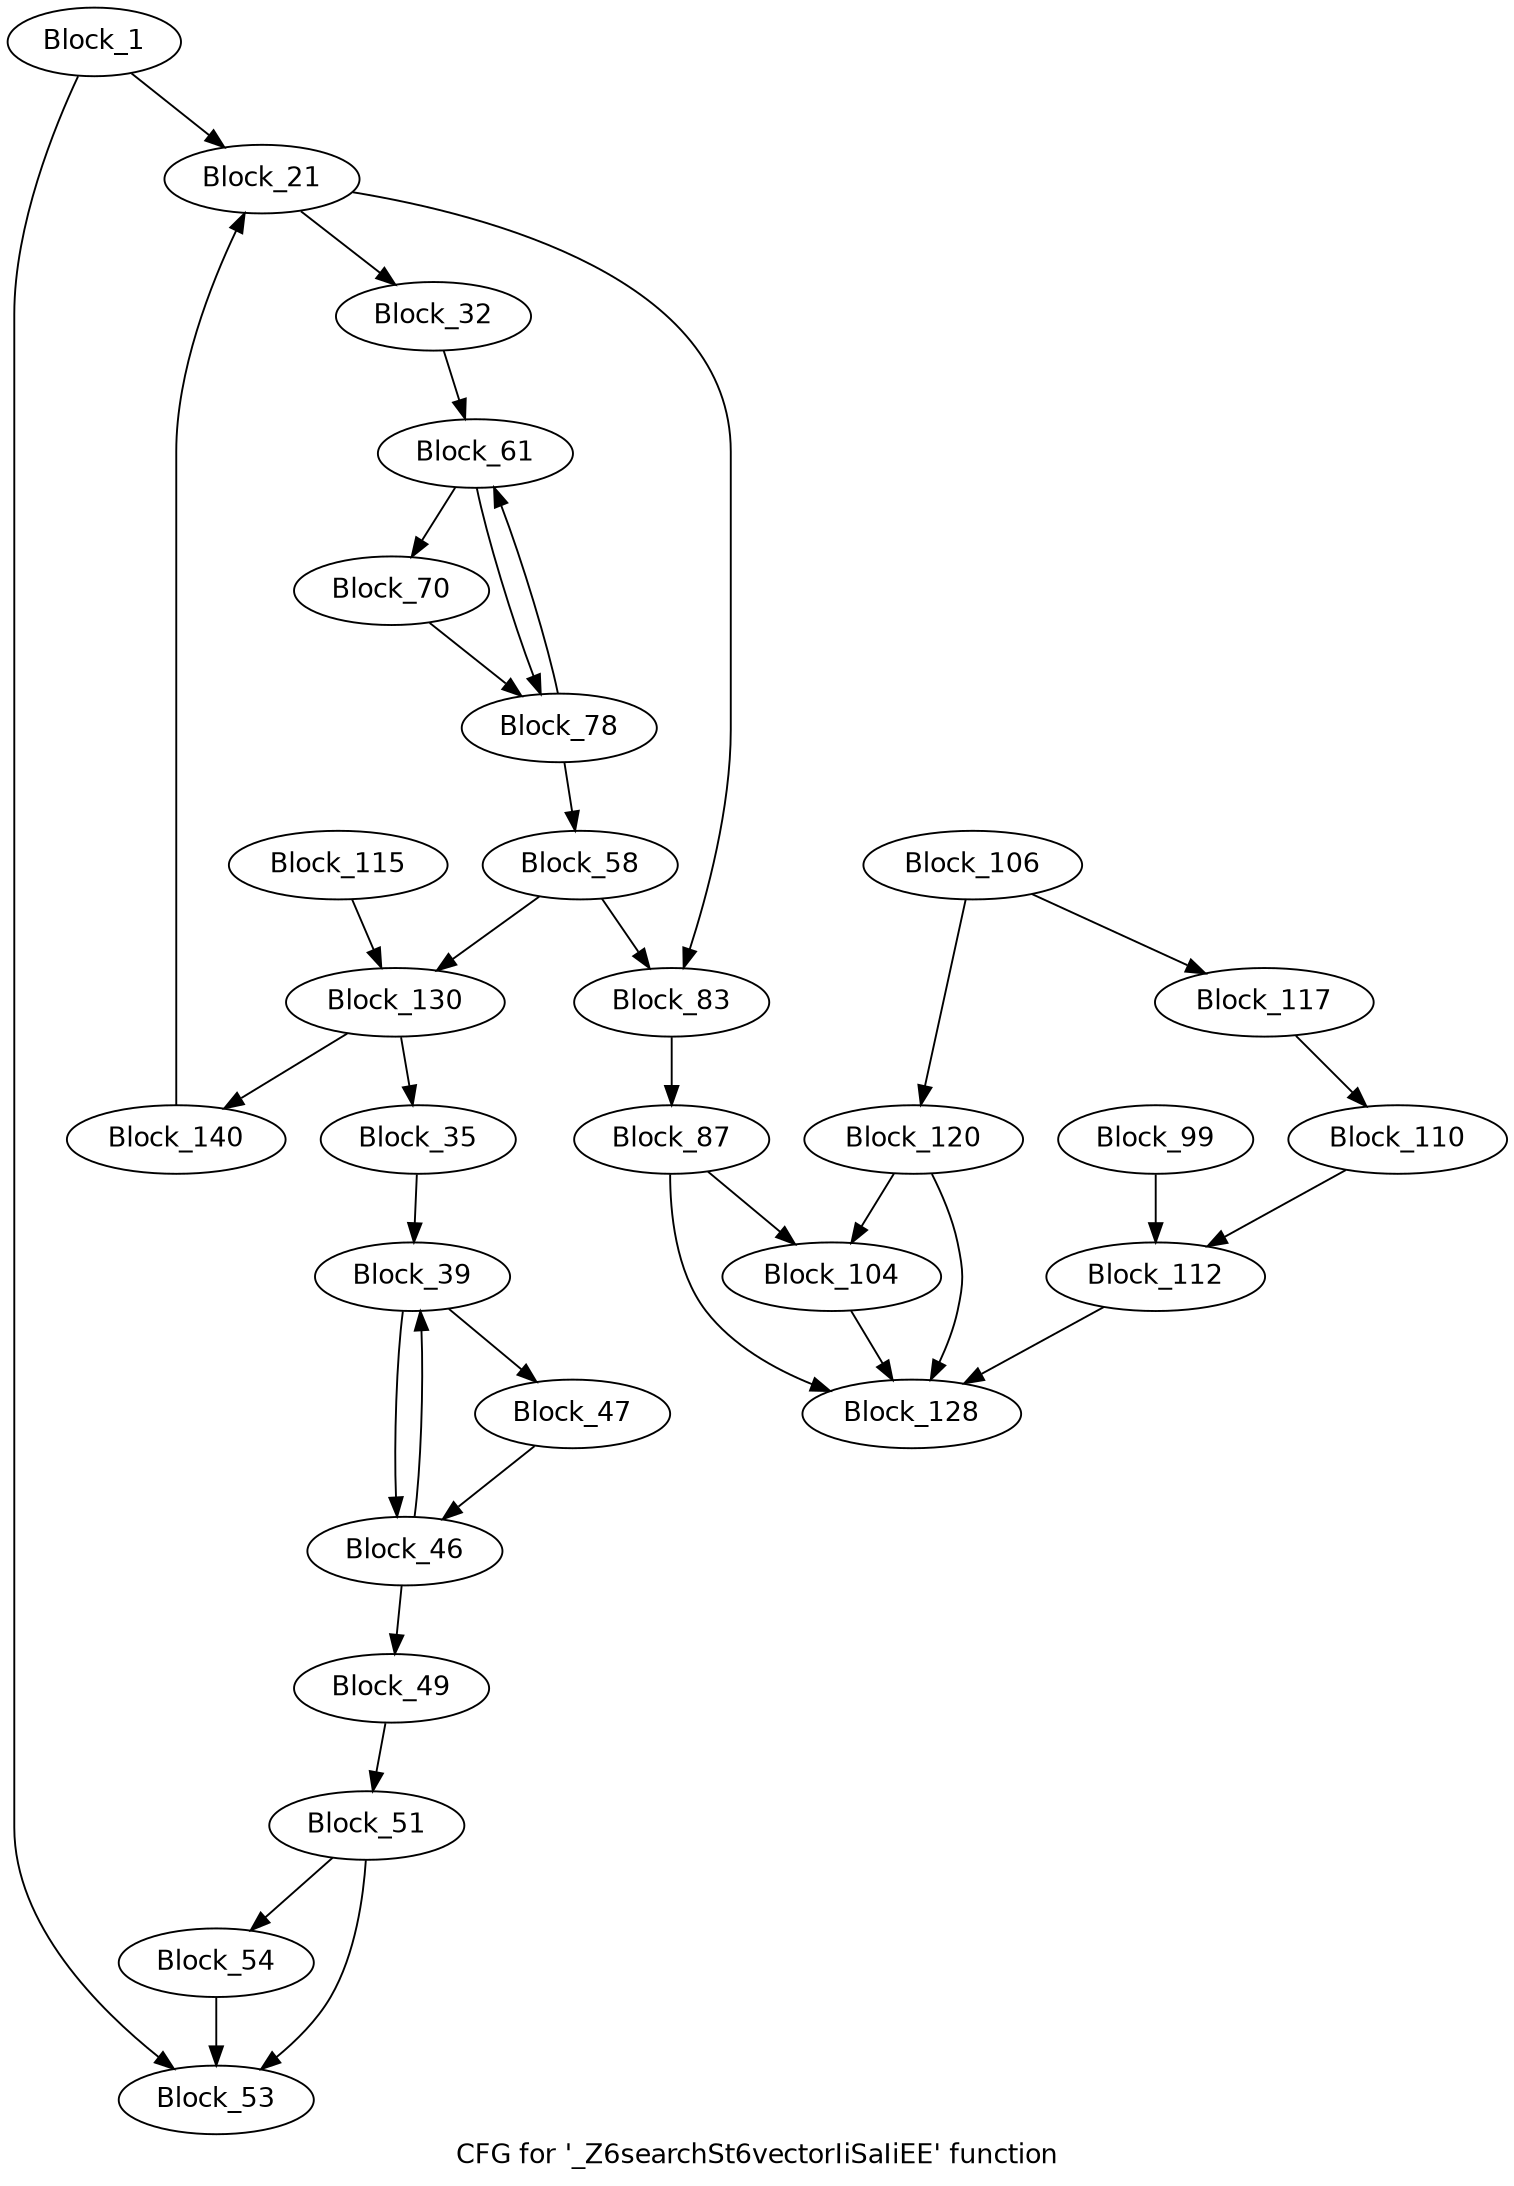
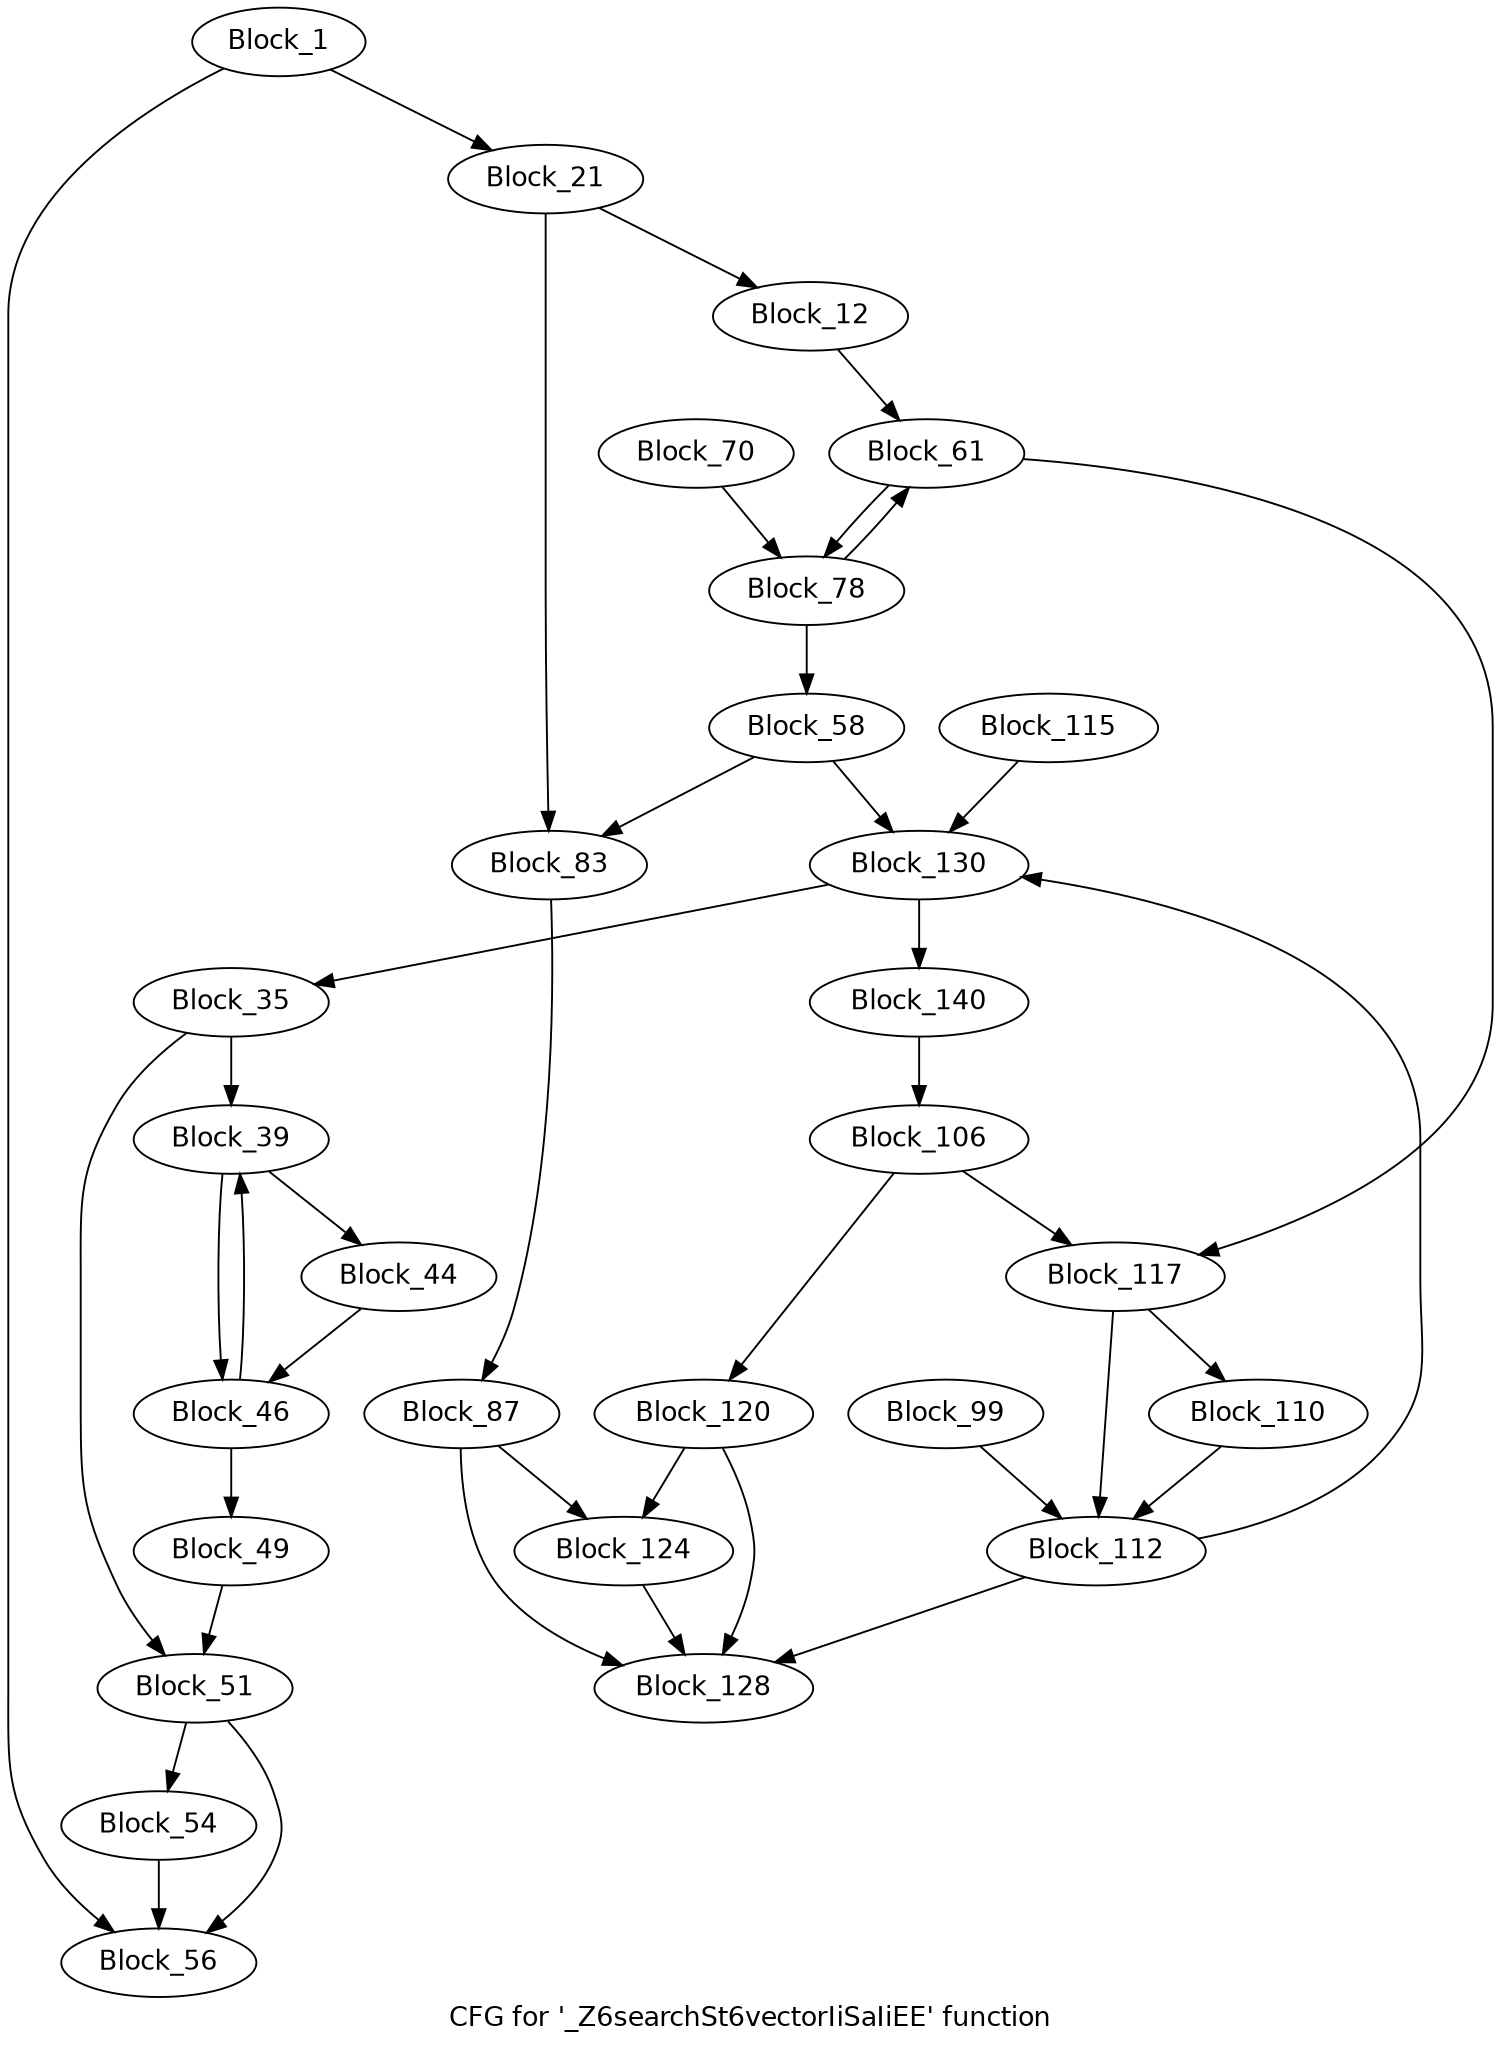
node "Block_32": label "Block_32" -> "Block_12"
edge "Block_61" -> "Block_70": now "Block_61" -> "Block_117"
edge "Block_140" -> "Block_21": now "Block_140" -> "Block_106"
edge "Block_112" -> "Block_130": added
node "Block_104": label "Block_104" -> "Block_124"
edge "Block_35" -> "Block_51": added
edge "Block_117" -> "Block_112": added
node "Block_47": label "Block_47" -> "Block_44"
node "Block_53": label "Block_53" -> "Block_56"
